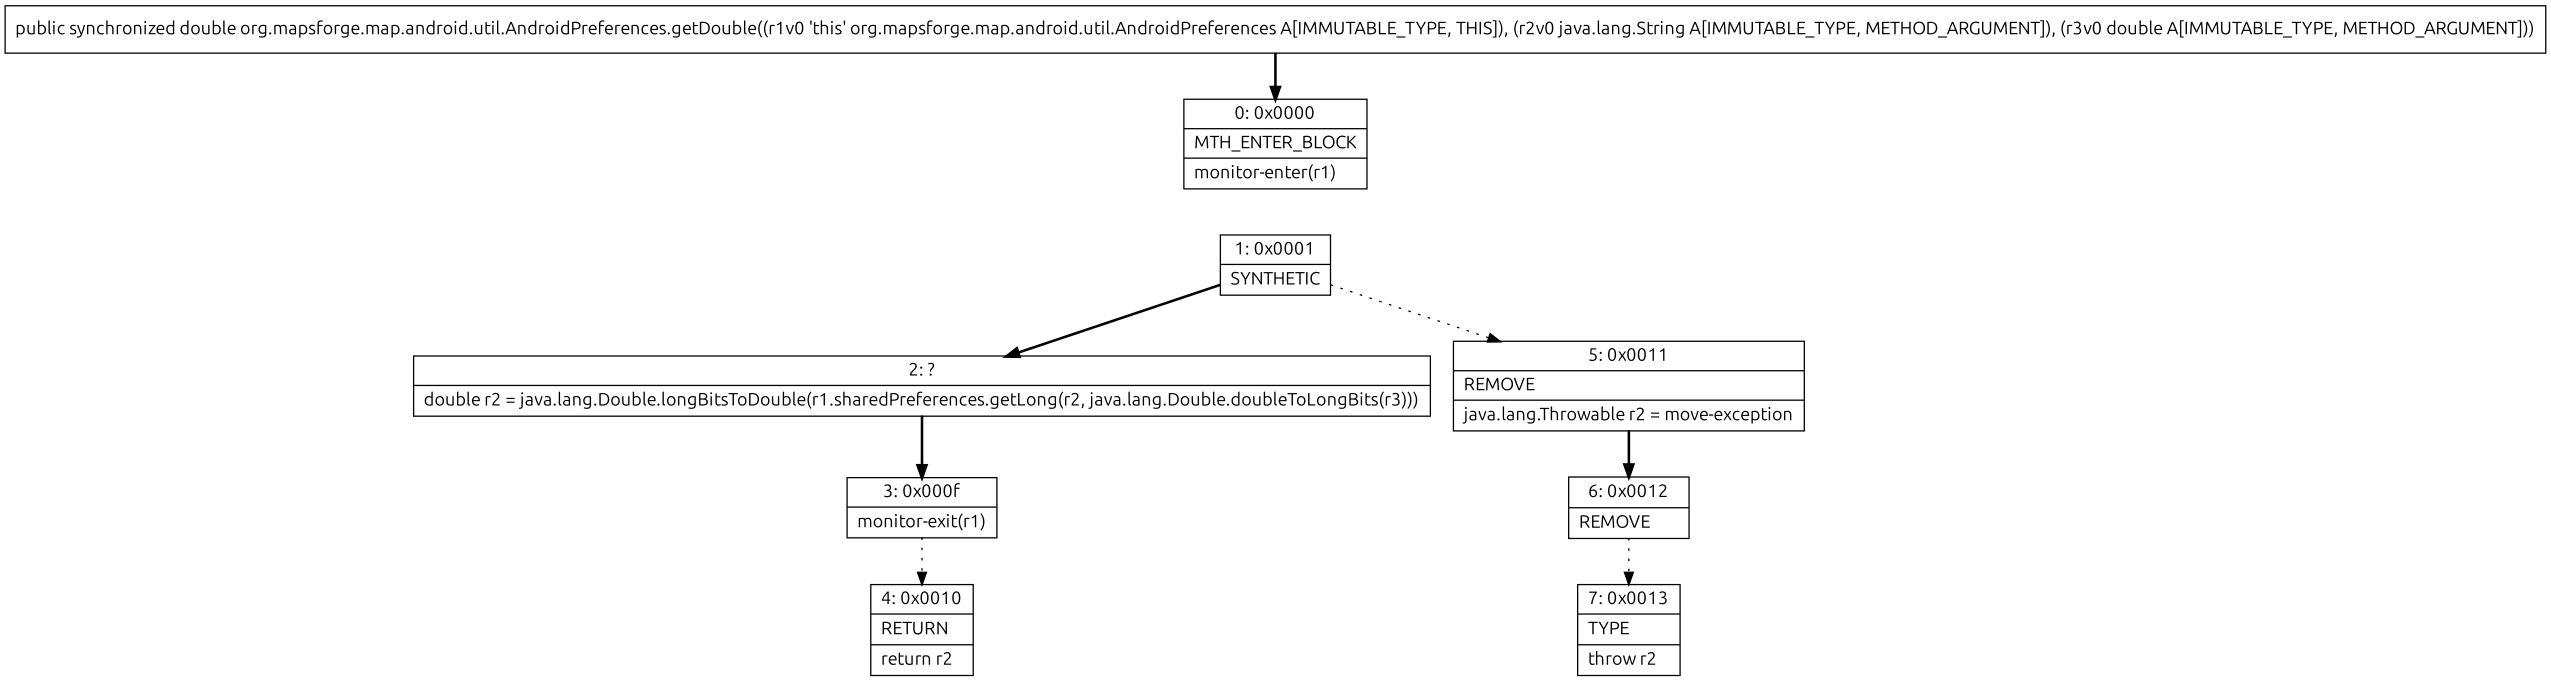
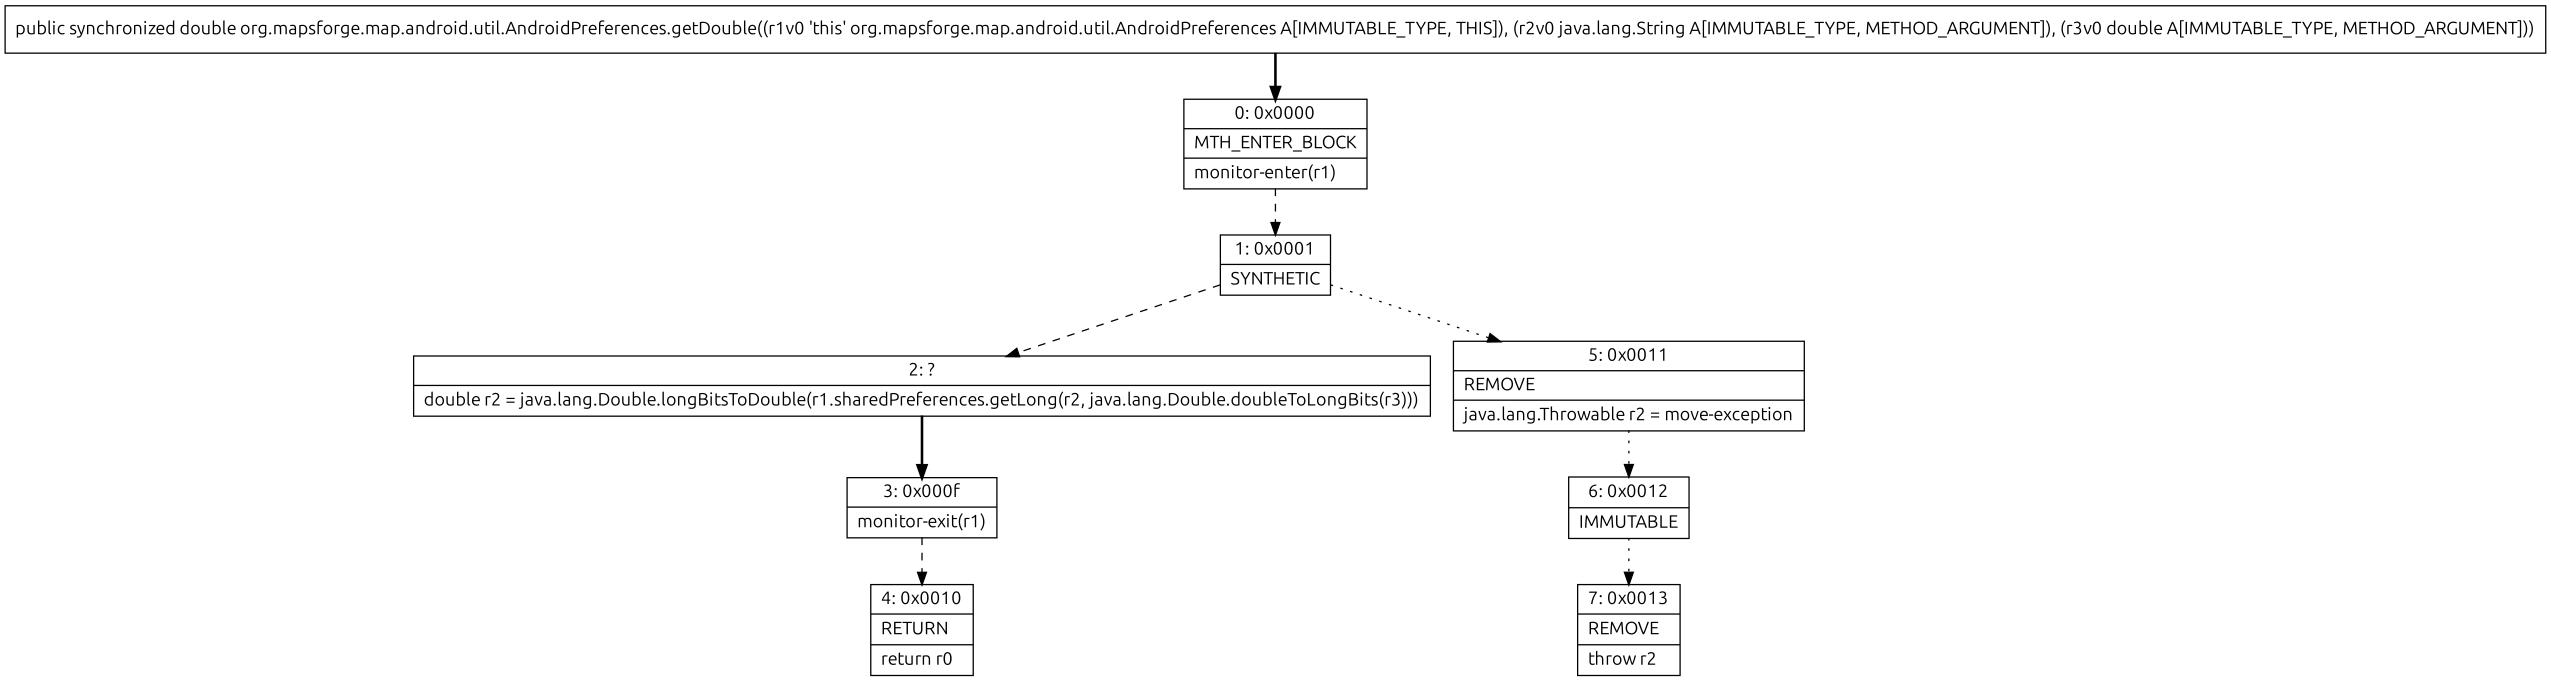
edge "0: 0x0000" -> "1: 0x0001": added
edge "1: 0x0001" -> "2: ?": style bold -> dashed
edge "5: 0x0011" -> "6: 0x0012": style bold -> dotted
node "6: 0x0012": text "REMOVE" -> "IMMUTABLE"
edge "3: 0x000f" -> "4: 0x0010": style dotted -> dashed
node "7: 0x0013": text "TYPE" -> "REMOVE"
node "4: 0x0010": text "return r2" -> "return r0"
